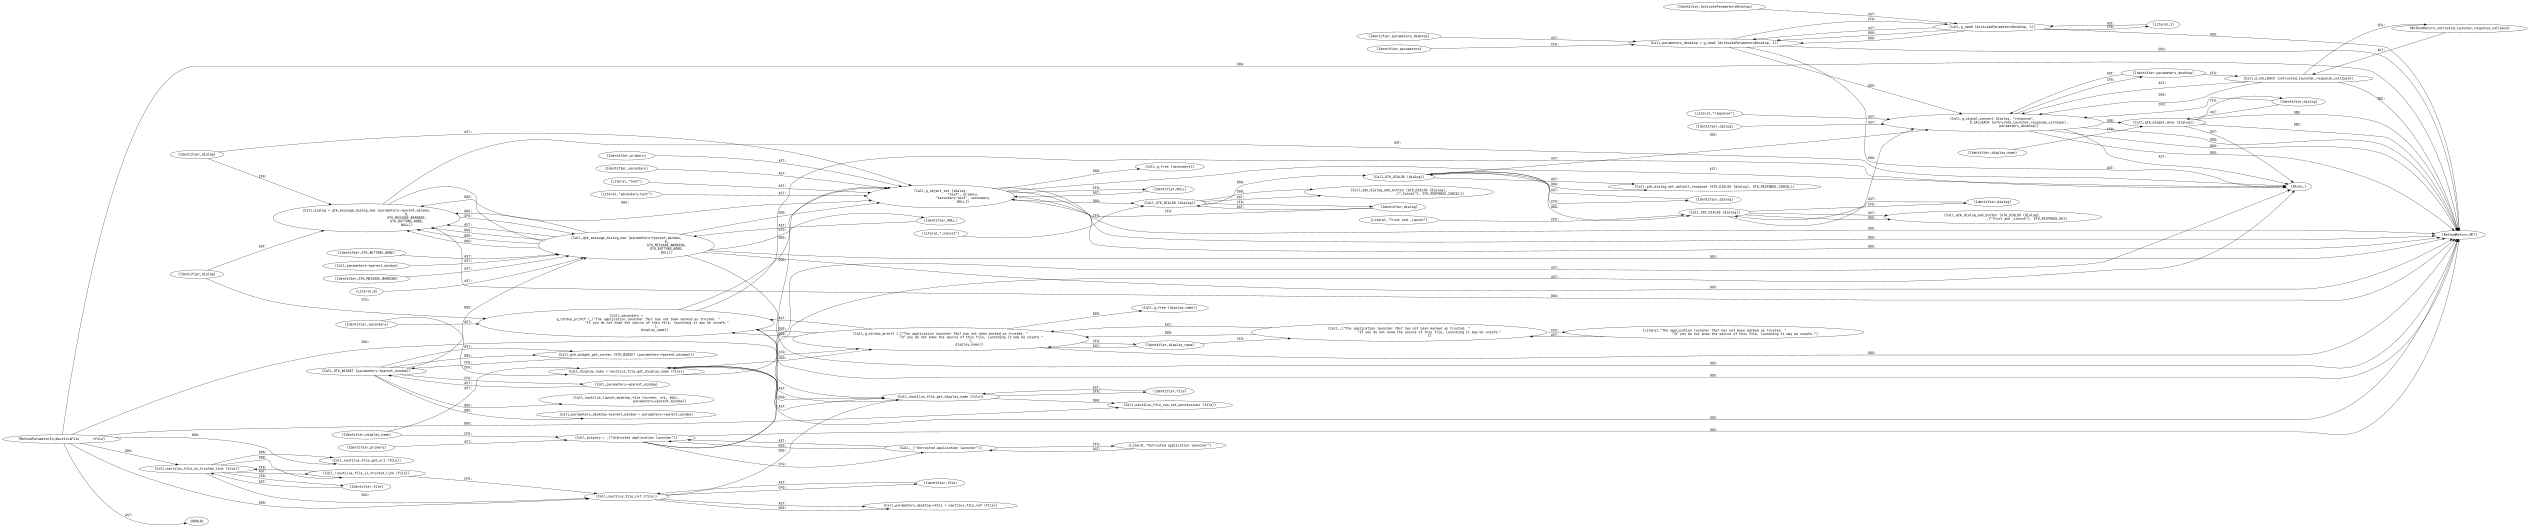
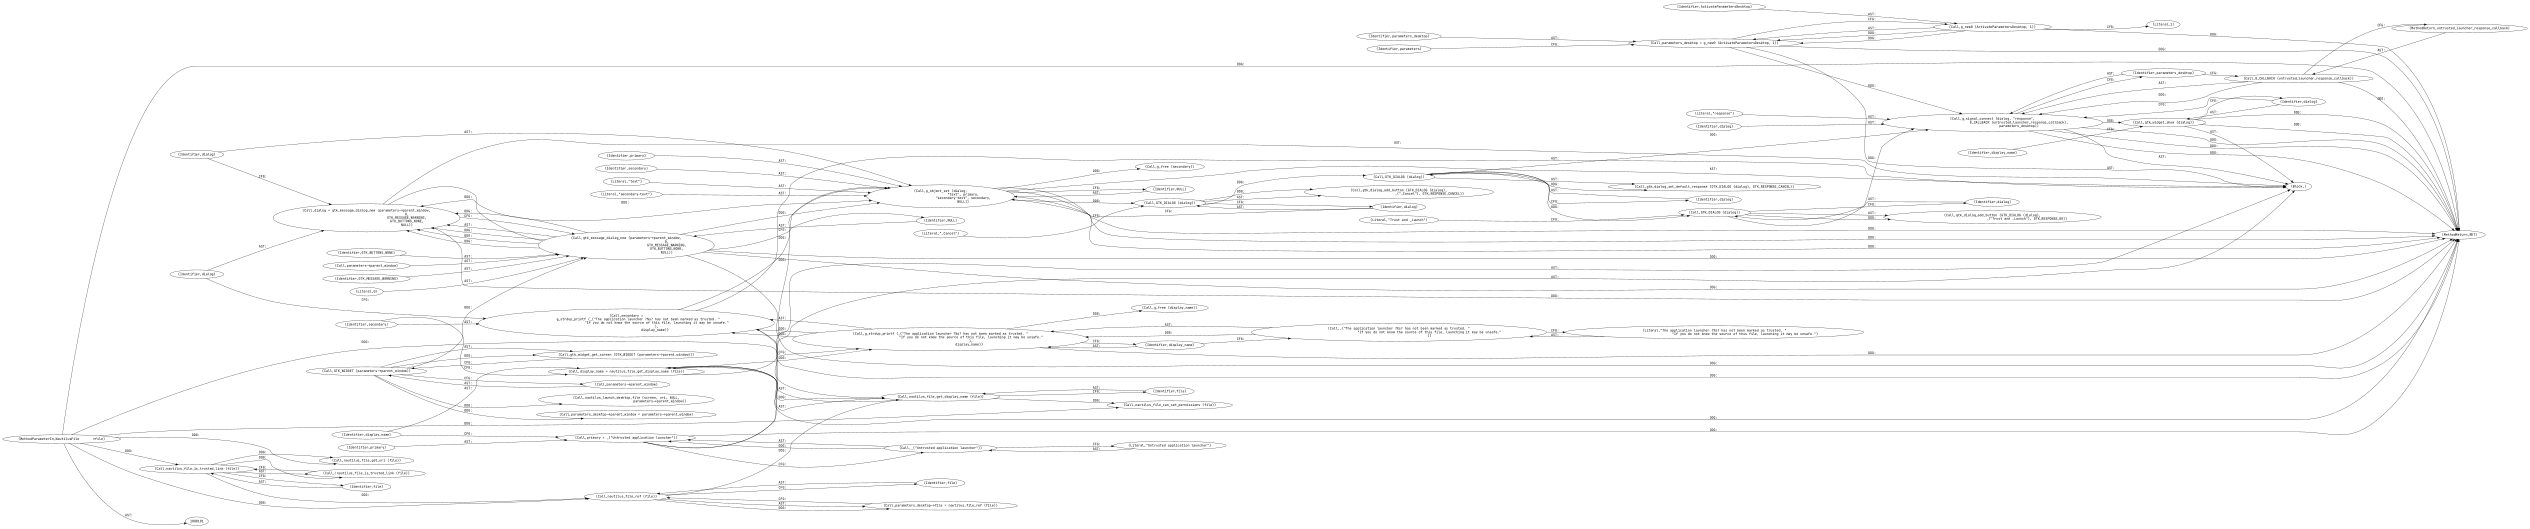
edge "(Literal,1)" -> "(Call,g_new0 (ActivateParametersDesktop, 1))": removed, label "AST:"
edge "(Call,!nautilus_file_is_trusted_link (file))" -> "(Call,nautilus_file_ref (file))": now "(Call,parameters_desktop->file = nautilus_file_ref (file))" -> "(Call,nautilus_file_ref (file))"
